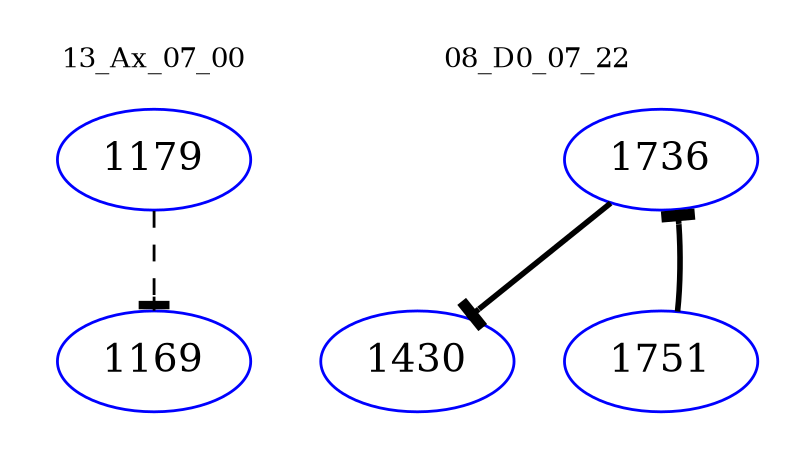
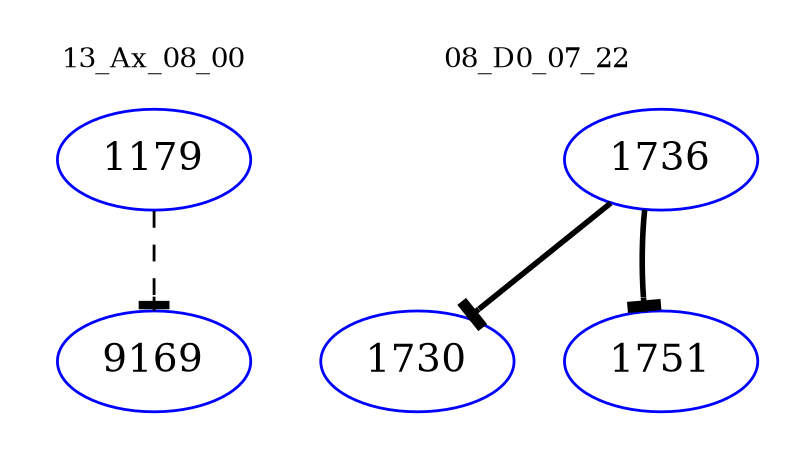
cluster "13_Ax_07_00": label "13_Ax_07_00" -> "13_Ax_08_00"
edge "1751" -> "1736": reversed
node "1169": label "1169" -> "9169"
node "1430": label "1430" -> "1730"
